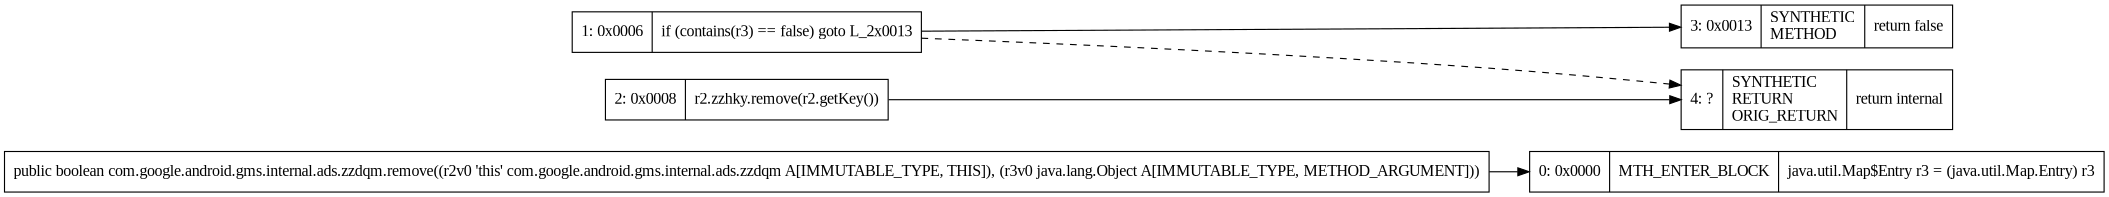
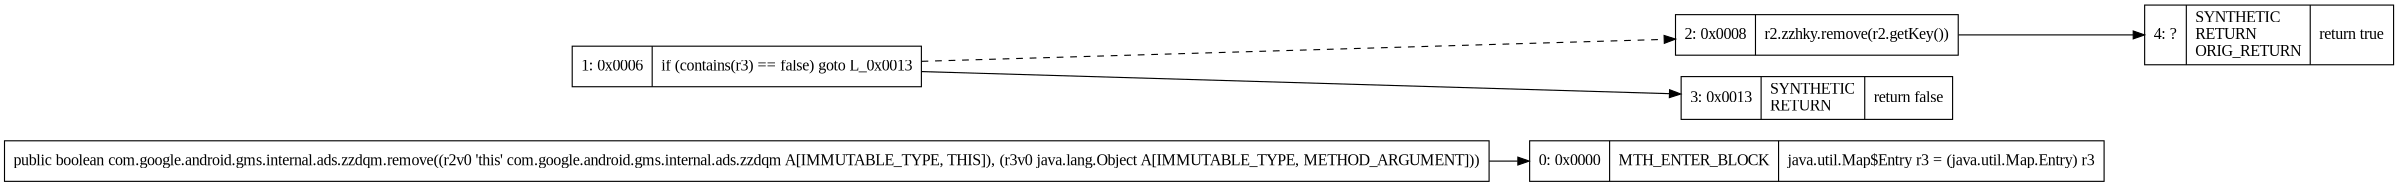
node "1: 0x0006": text "if (contains(r3) == false) goto L_2x0013" -> "if (contains(r3) == false) goto L_0x0013"
node "3: 0x0013": text "METHOD" -> "RETURN"
edge "1: 0x0006" -> "4: ?": now "1: 0x0006" -> "2: 0x0008"
node "4: ?": text "return internal" -> "return true"
